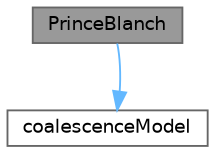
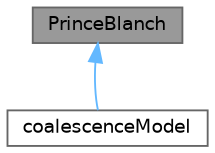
edge "PrinceBlanch" -> "coalescenceModel": reversed
